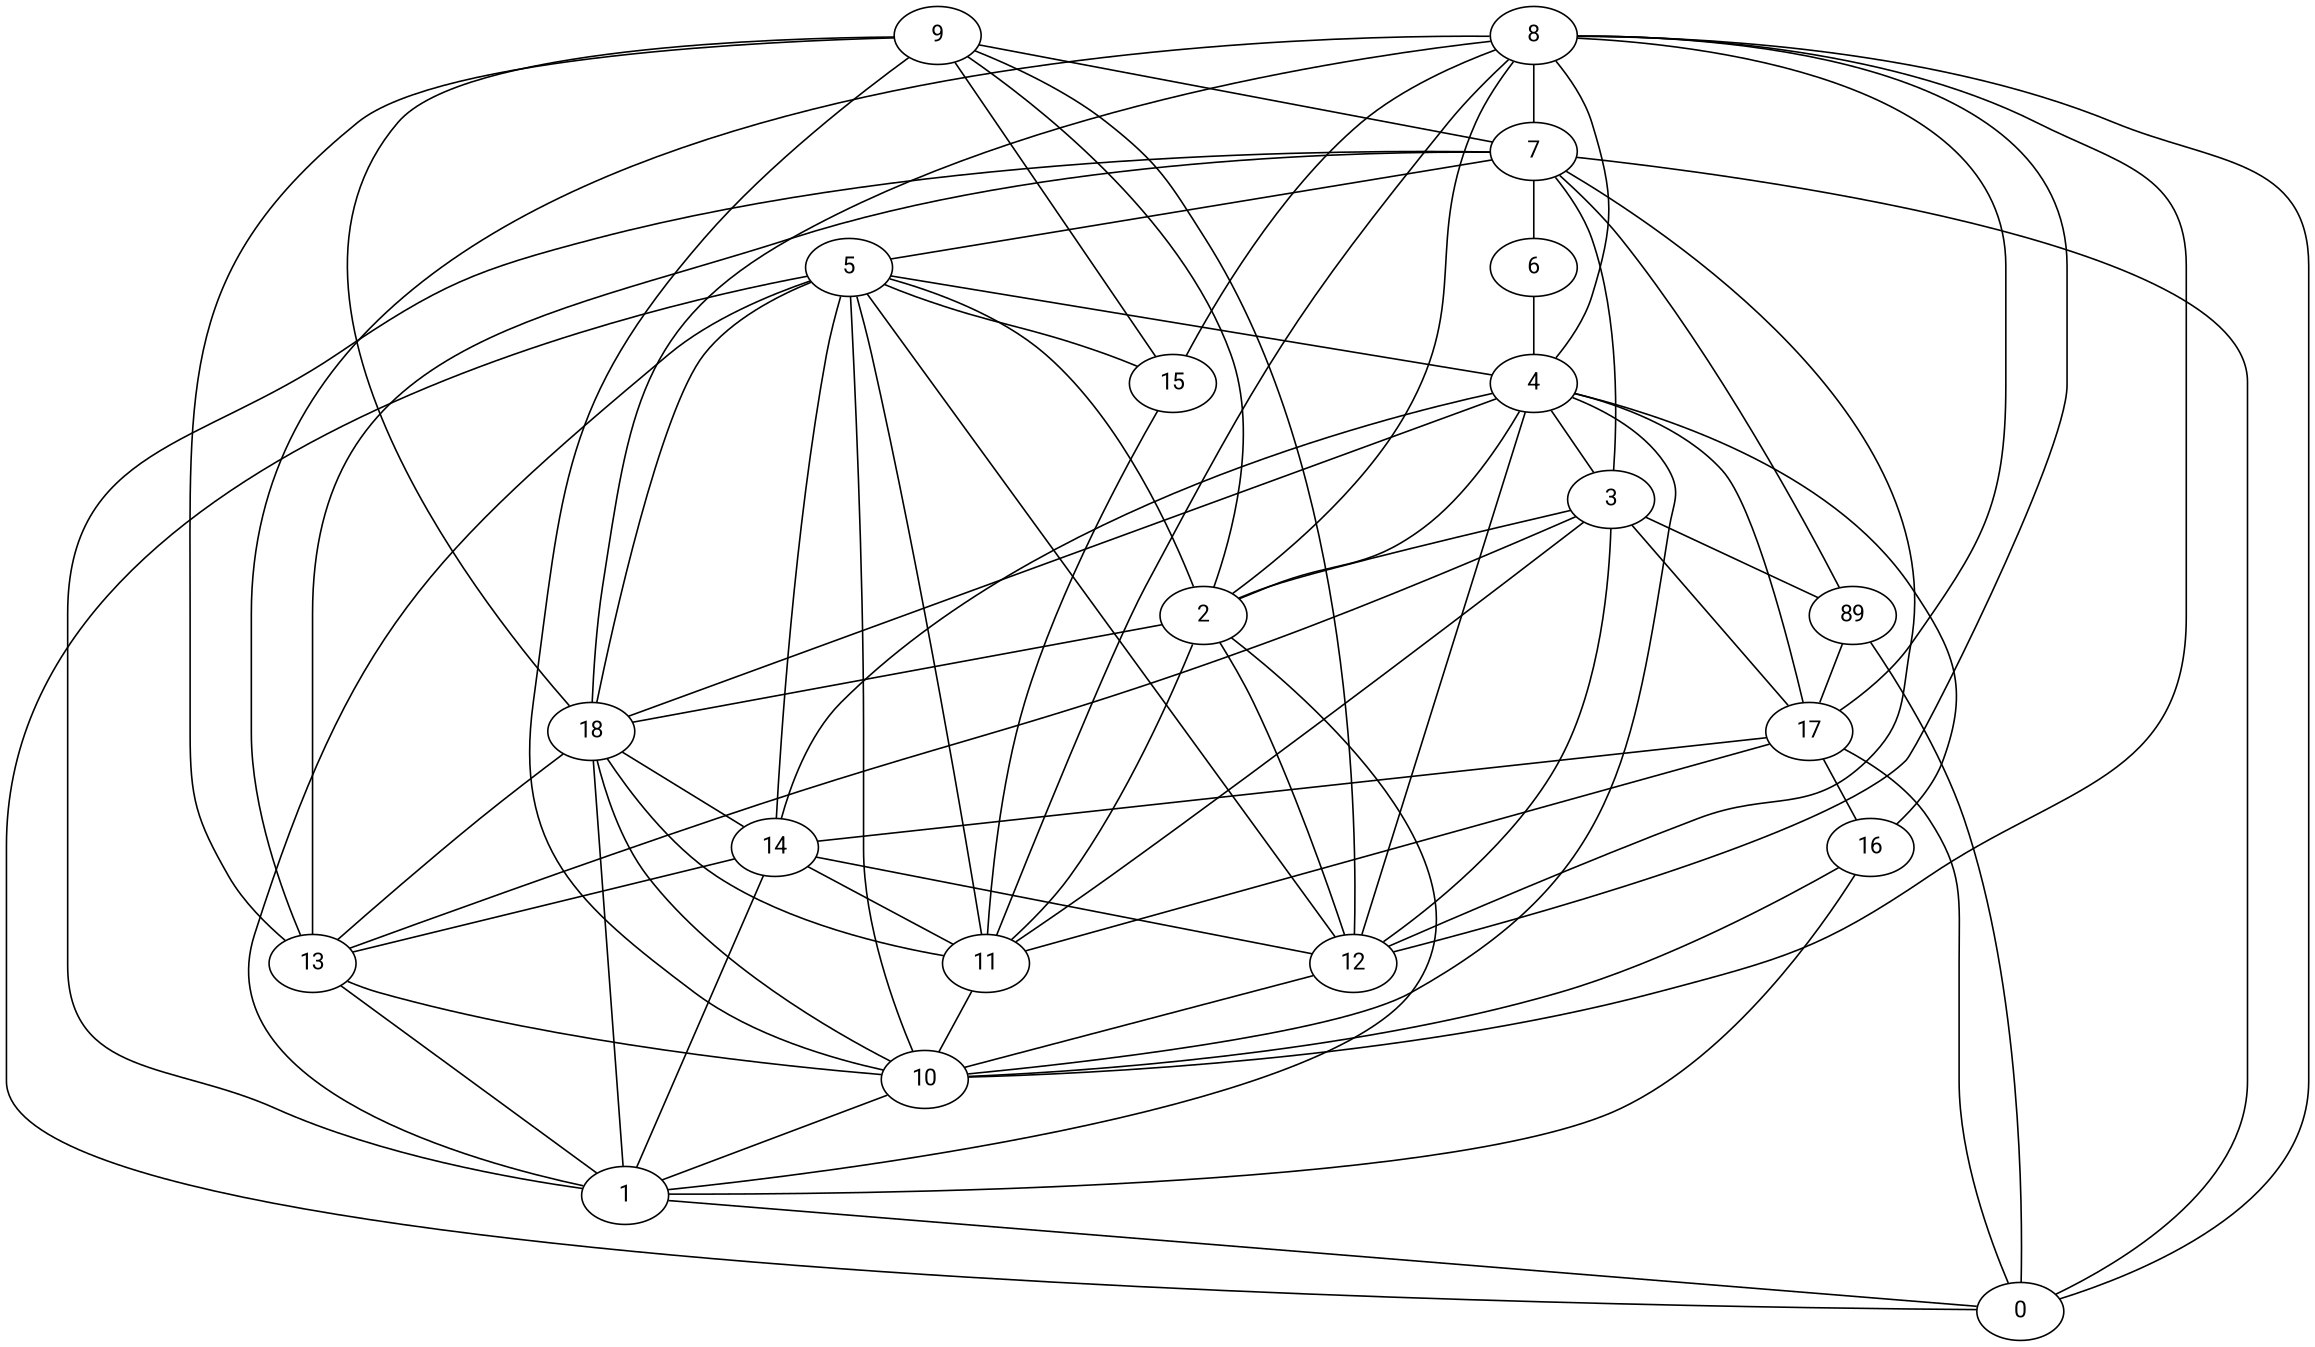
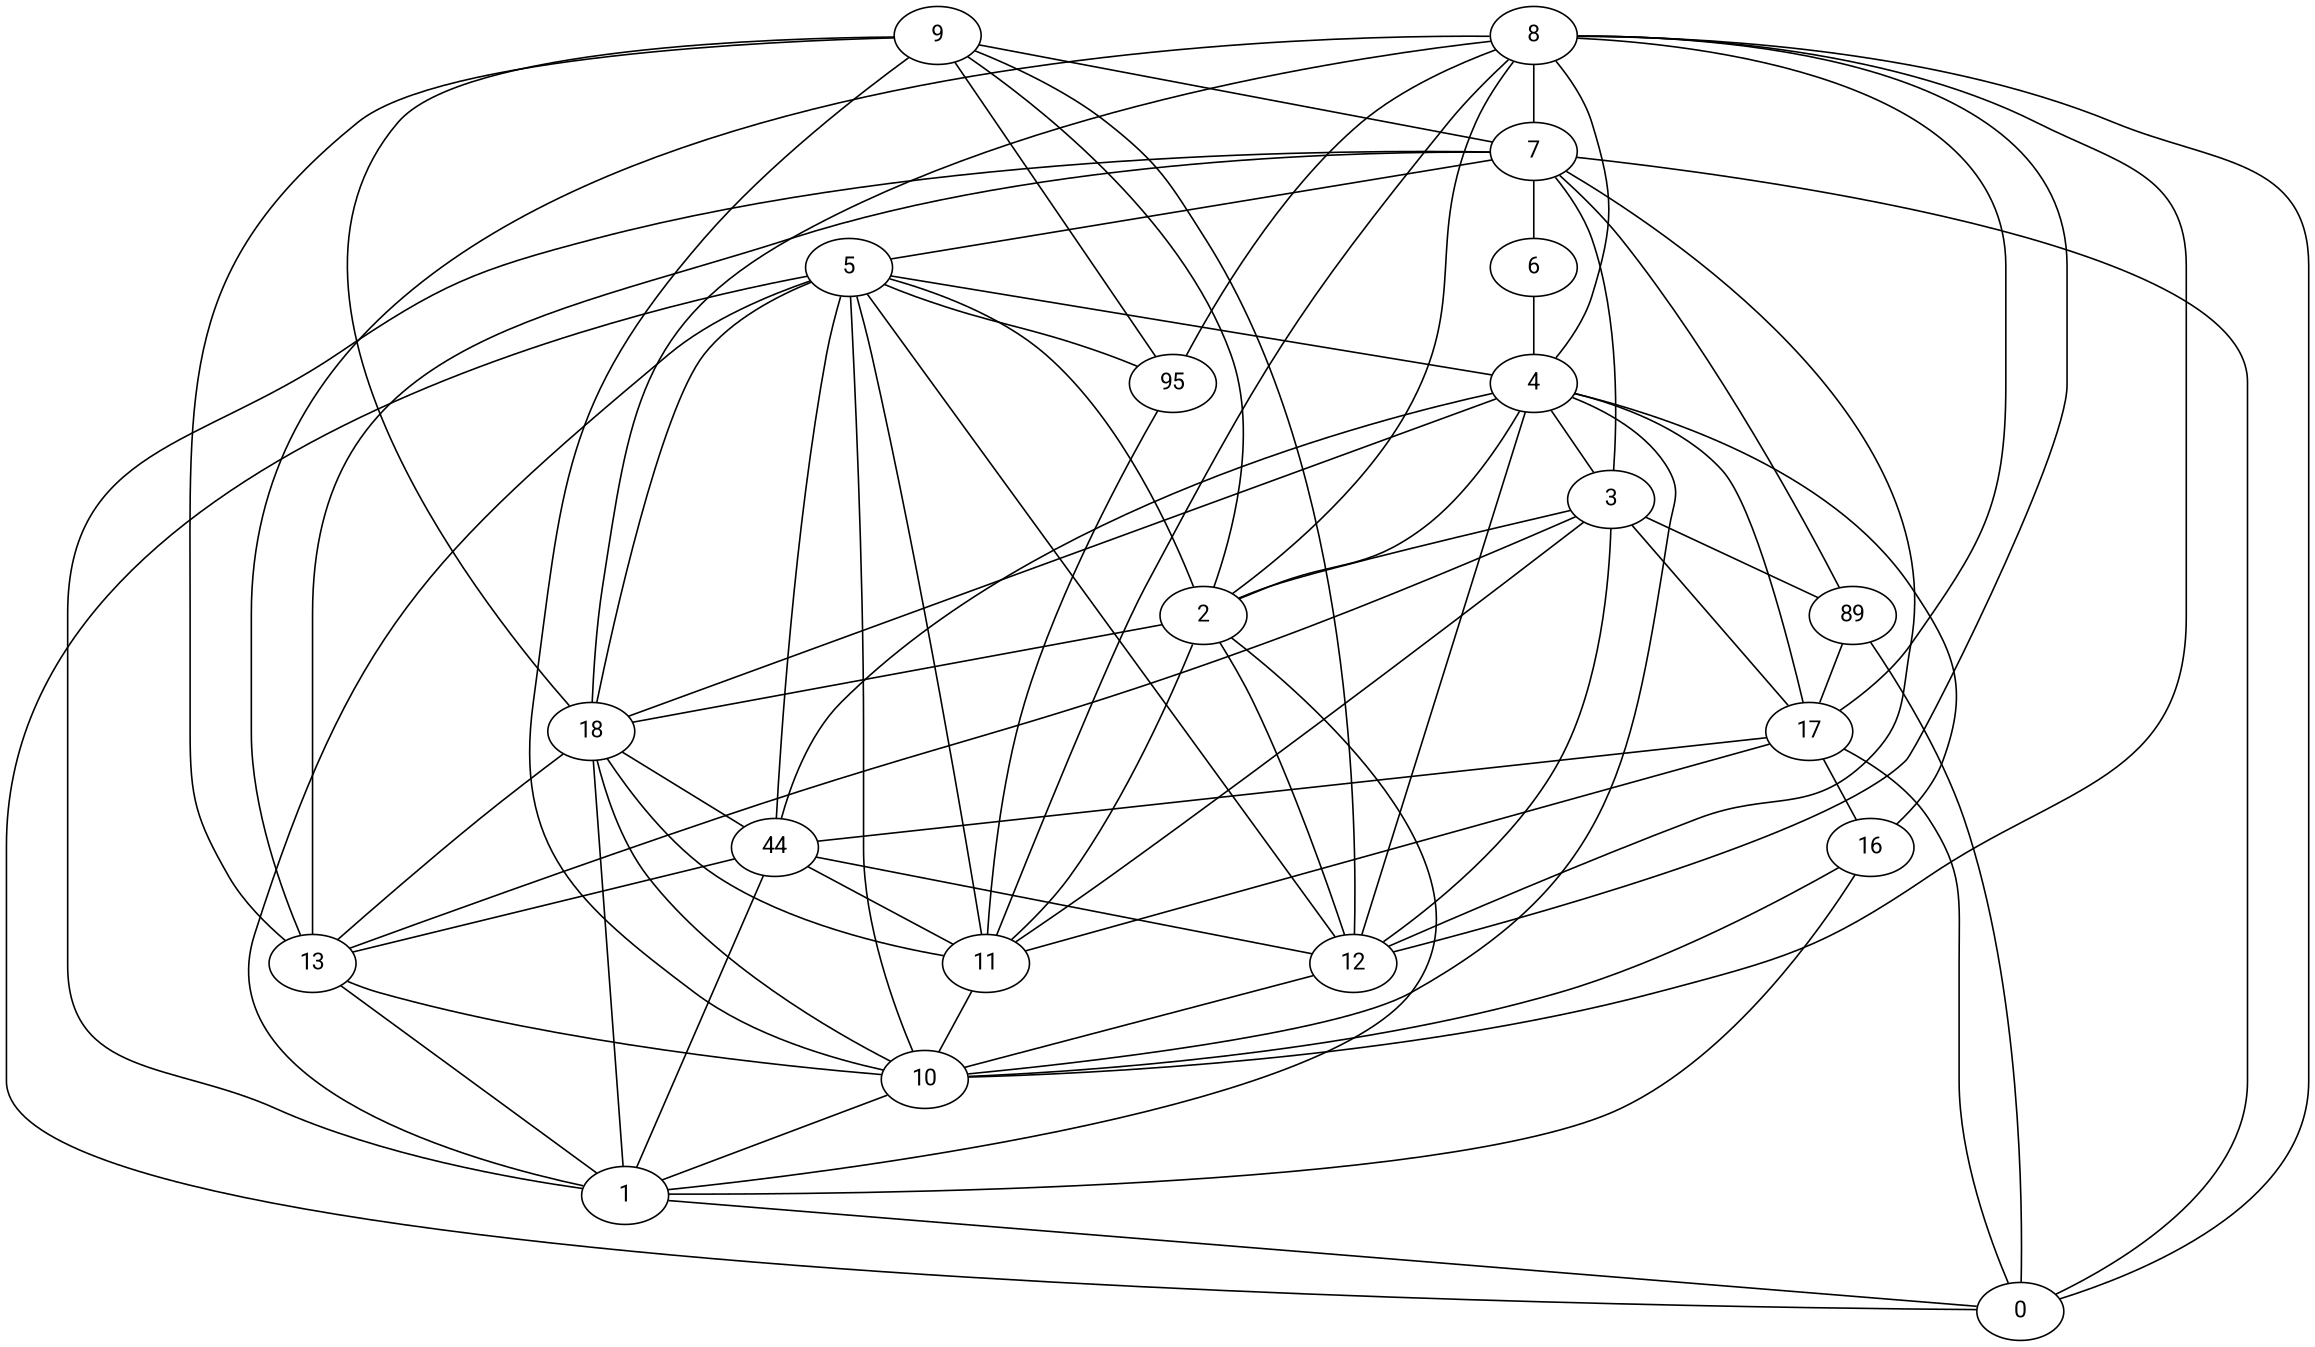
node "15": label "15" -> "95"
node "14": label "14" -> "44"
